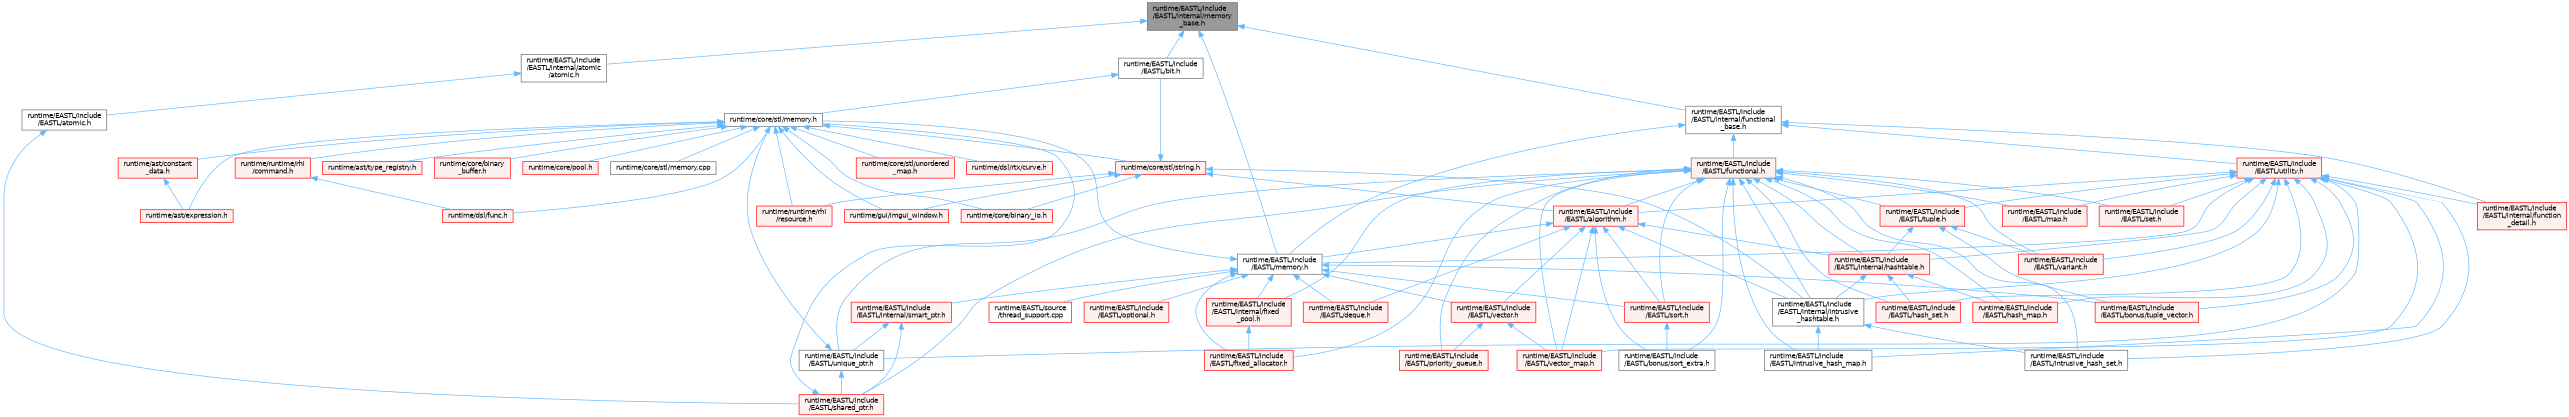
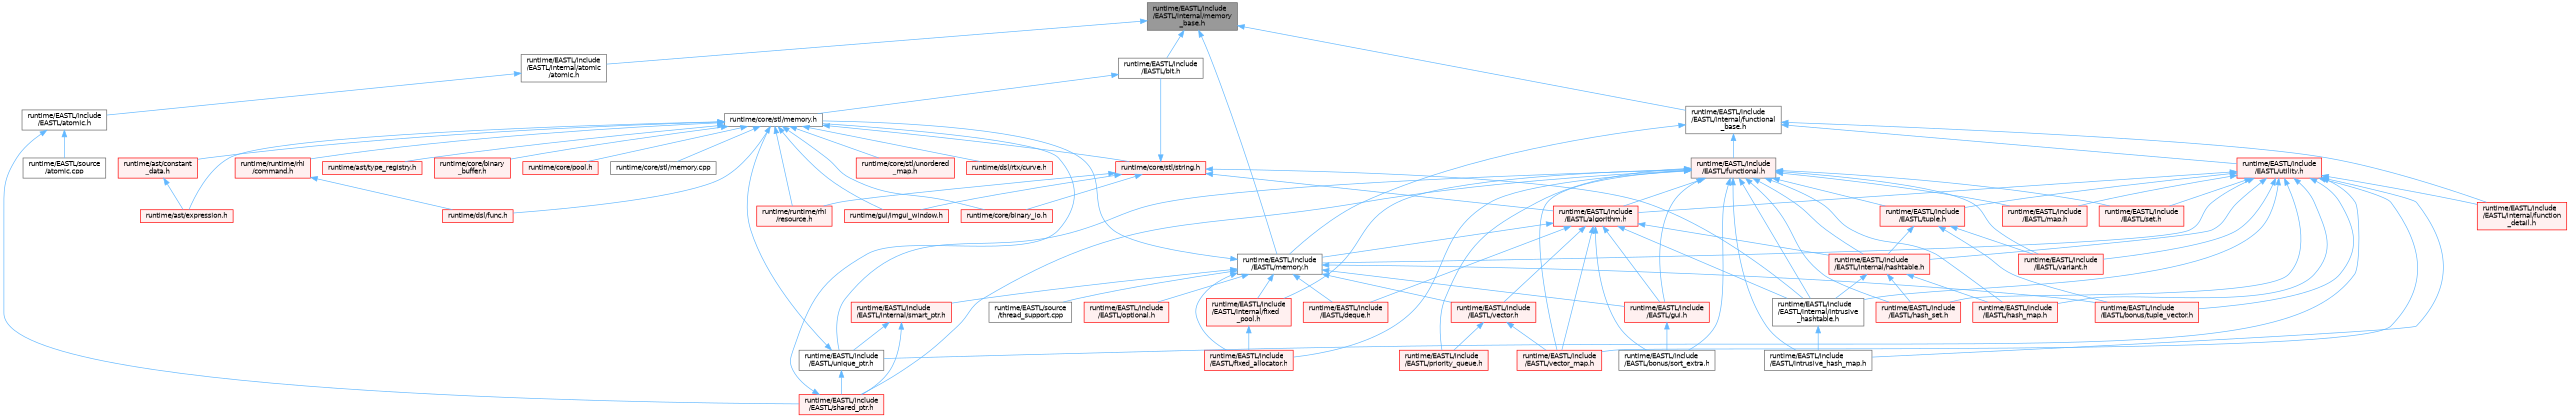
node "runtime/EASTL/source /atomic.cpp": added
node "runtime/EASTL/source /thread_support.cpp": color red -> grey40
node "runtime/EASTL/include /EASTL/sort.h": label "runtime/EASTL/include /EASTL/sort.h" -> "runtime/EASTL/include /EASTL/gui.h"
node "runtime/EASTL/include /EASTL/intrusive_hash_set.h": removed
